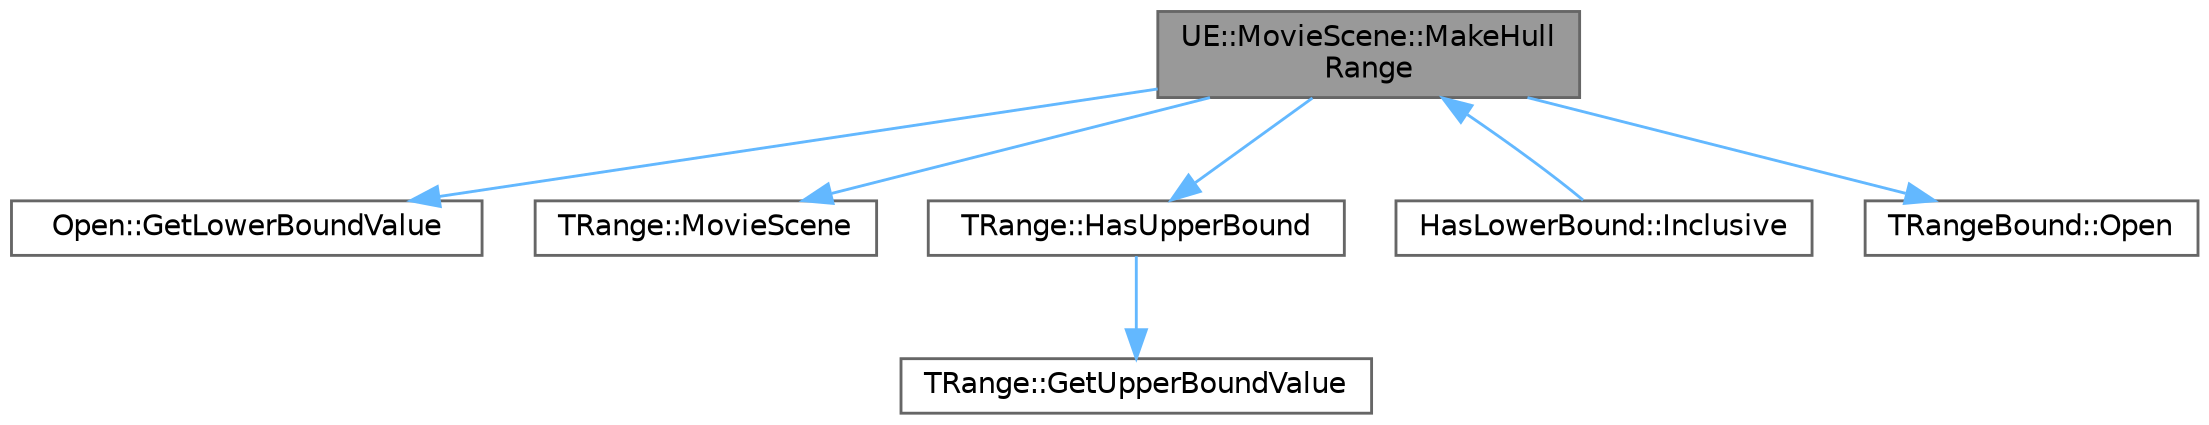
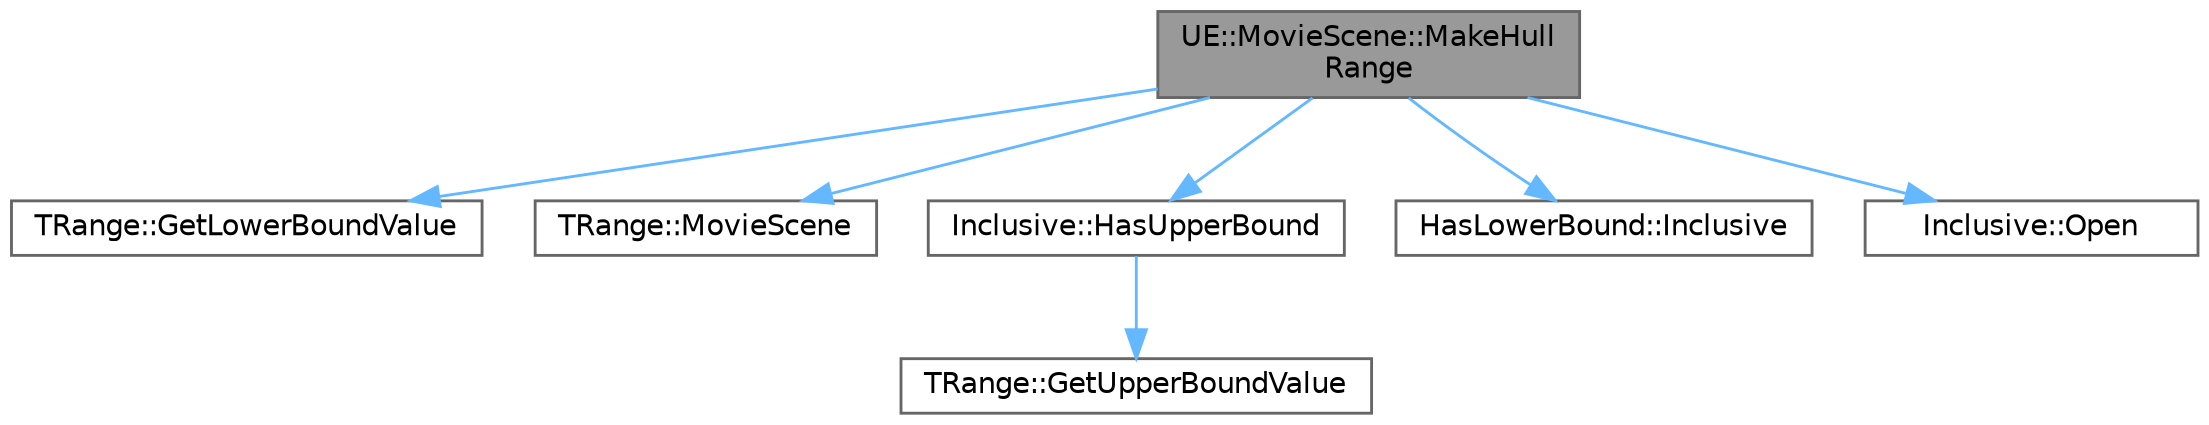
edge "HasLowerBound::Inclusive" -> "UE::MovieScene::MakeHull Range": reversed
node "Open::GetLowerBoundValue": label "Open::GetLowerBoundValue" -> "TRange::GetLowerBoundValue"
node "TRange::HasUpperBound": label "TRange::HasUpperBound" -> "Inclusive::HasUpperBound"
node "TRangeBound::Open": label "TRangeBound::Open" -> "Inclusive::Open"
